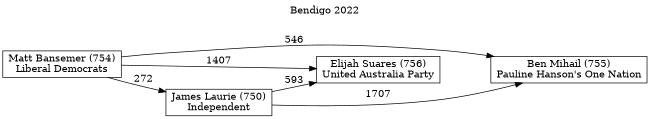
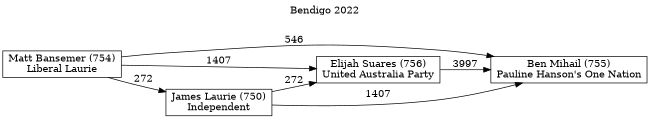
node "Matt Bansemer (754) Liberal Democrats": label "Matt Bansemer (754) Liberal Democrats" -> "Matt Bansemer (754) Liberal Laurie"
edge "Elijah Suares (756) United Australia Party" -> "Ben Mihail (755) Pauline Hanson's One Nation": added, label "3997"
edge "James Laurie (750) Independent" -> "Elijah Suares (756) United Australia Party": label "593" -> "272"
edge "James Laurie (750) Independent" -> "Ben Mihail (755) Pauline Hanson's One Nation": label "1707" -> "1407"
